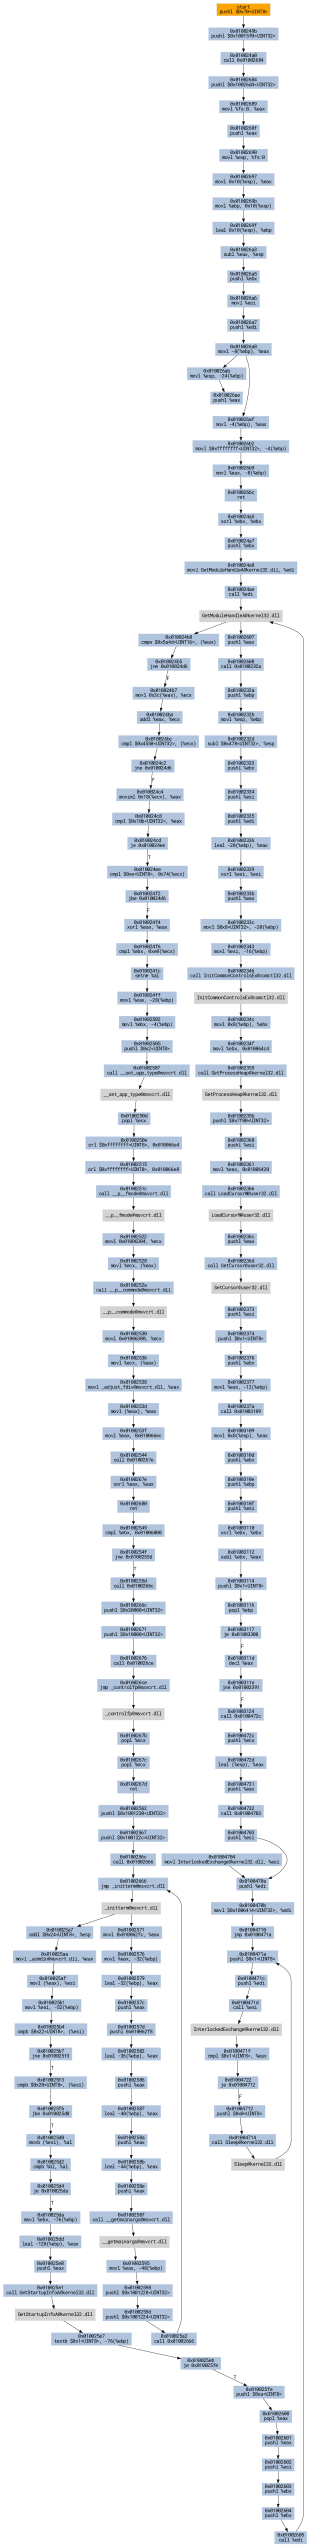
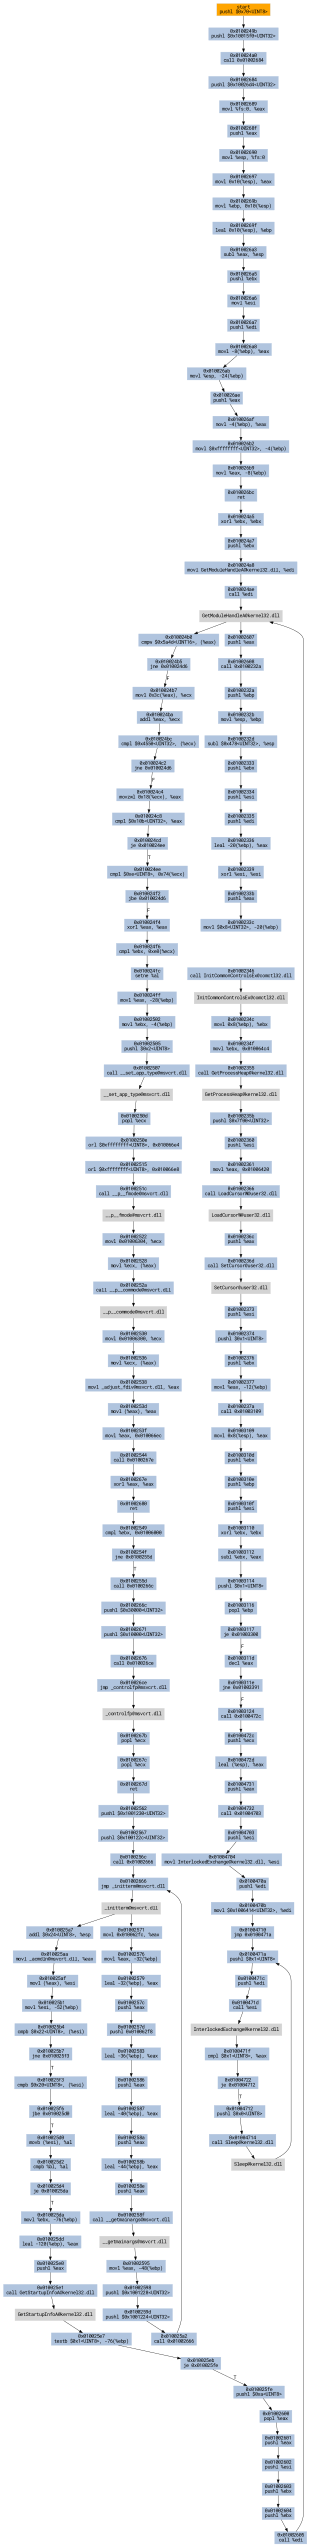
edge "0x010026a8 movl -8(%ebp), %eax" -> "0x010026af movl -4(%ebp), %eax": now "0x010026ae pushl %eax" -> "0x010026af movl -4(%ebp), %eax"
node "0x01002343 movl %esi, -16(%ebp)": removed
edge "0x01003110 xorl %ebx, %ebx" -> "0x01003112 subl %ebx, %eax": added
edge "0x01004703 pushl %esi" -> "0x0100470a pushl %edi": now "0x01004703 pushl %esi" -> "0x01004704 movl InterlockedExchange@kernel32.dll, %esi"
edge "0x01004722 je 0x01004712" -> "0x01004712 pushl $0x0<UINT8>": label "F" -> "T"
